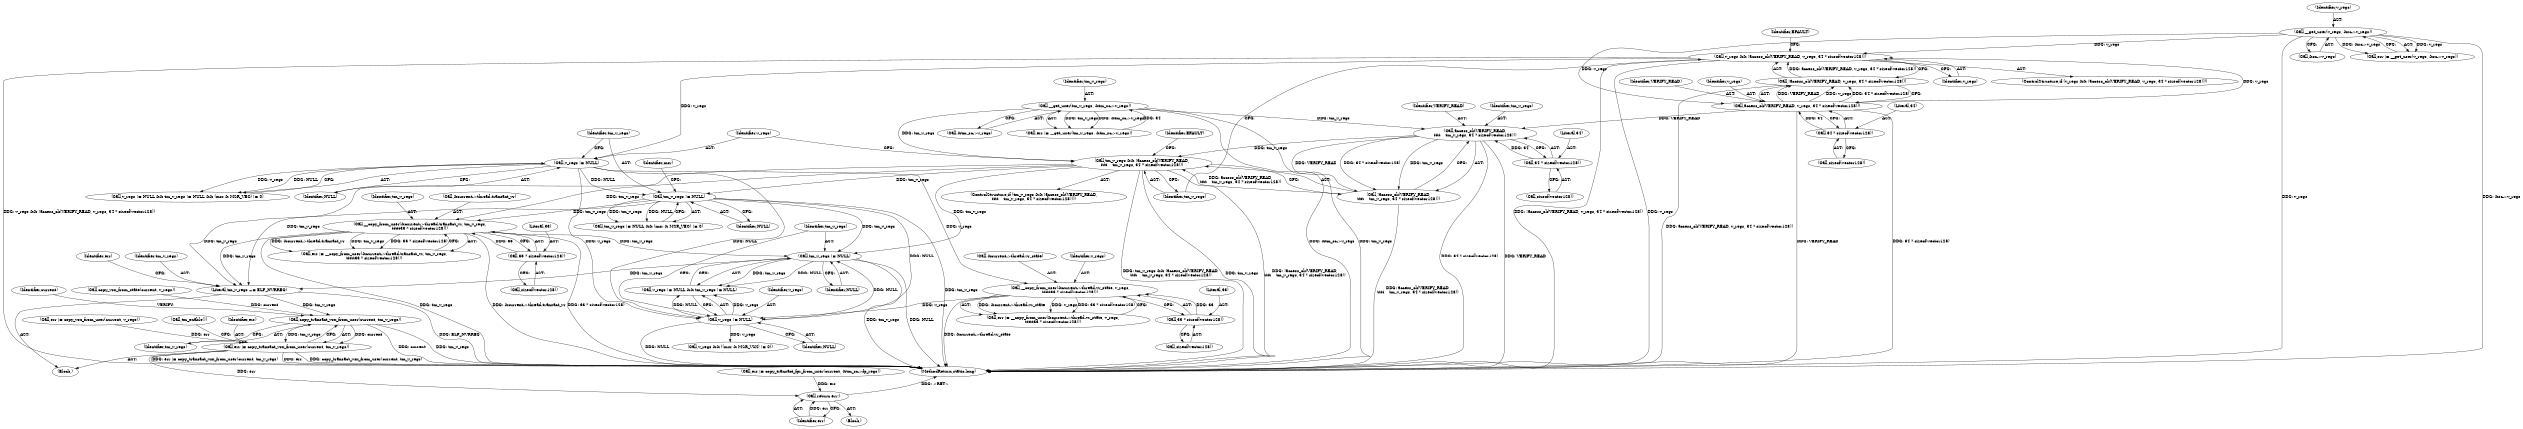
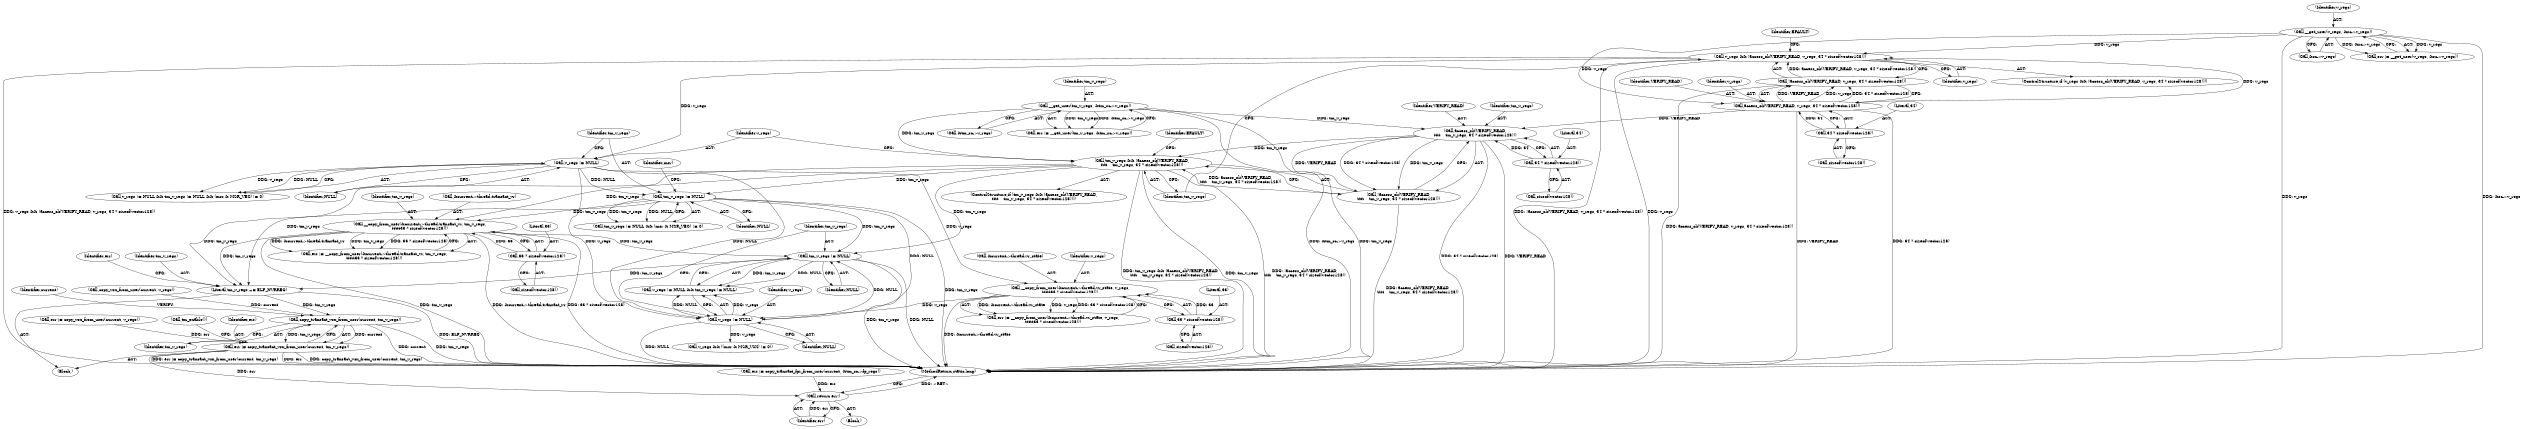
edge "(Call,err |= __get_user(tm_v_regs, &tm_sc->v_regs))" -> "(Call,__get_user(tm_v_regs, &tm_sc->v_regs))": label "DDG: 34" -> "CFG: "
node "(Call,copy_vsx_from_state(current, v_regs))": label "(Call,copy_vsx_from_state(current, v_regs))" -> "(Call,copy_vsx_from_user(current, v_regs))"
edge "(MethodReturn,static long)" -> "(Call,return err;)": added, label "CFG:"
